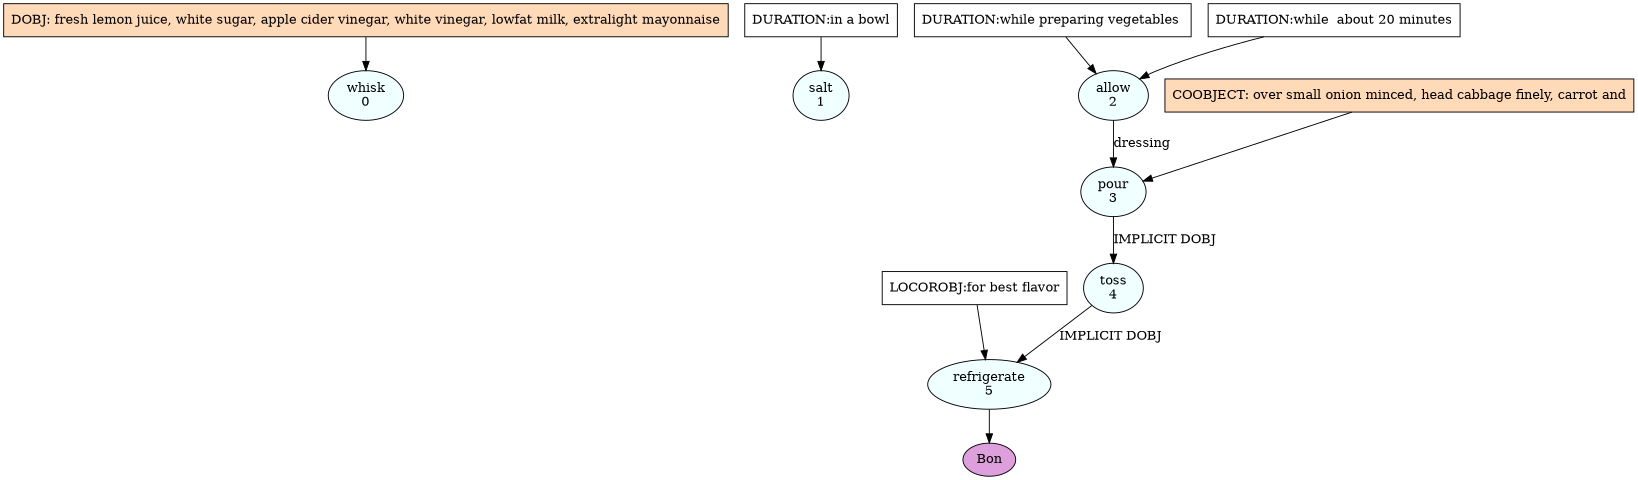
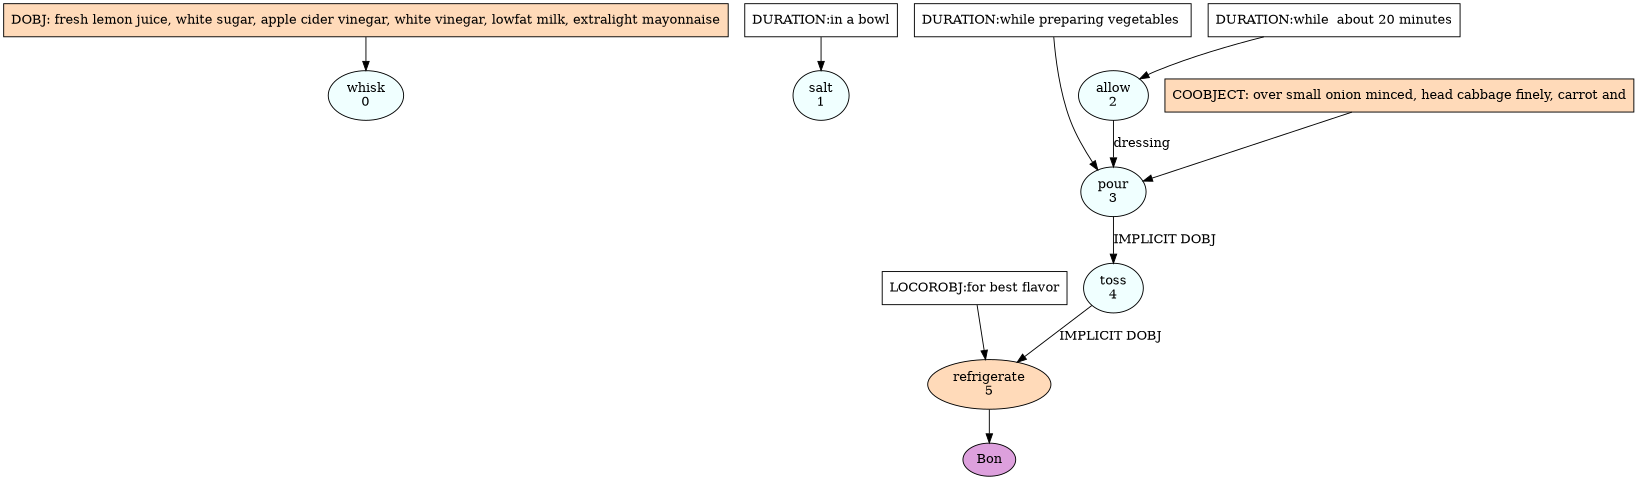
edge "DURATION:while preparing vegetables" -> "allow 2": now "DURATION:while preparing vegetables" -> "pour 3"
node "refrigerate 5": fillcolor azure -> peachpuff
